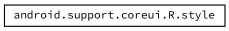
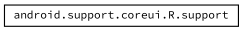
node "android.support.coreui.R.style": label "android.support.coreui.R.style" -> "android.support.coreui.R.support"
